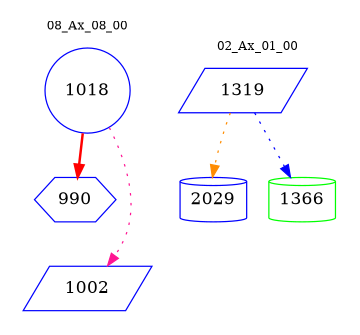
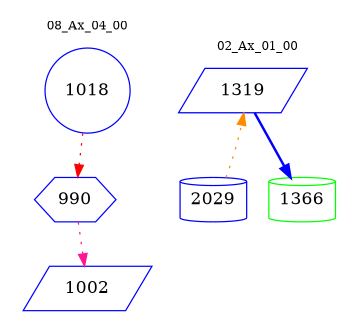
cluster "08_Ax_08_00": label "08_Ax_08_00" -> "08_Ax_04_00"
edge "1319" -> "2029": reversed
edge "1319" -> "1366": style dotted -> bold
edge "1018" -> "990": style bold -> dotted
edge "1018" -> "1002": now "990" -> "1002"
